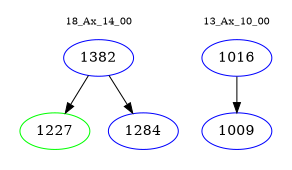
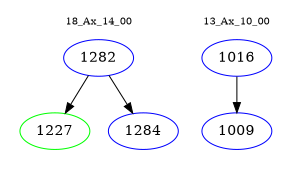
node "1382": label "1382" -> "1282"
